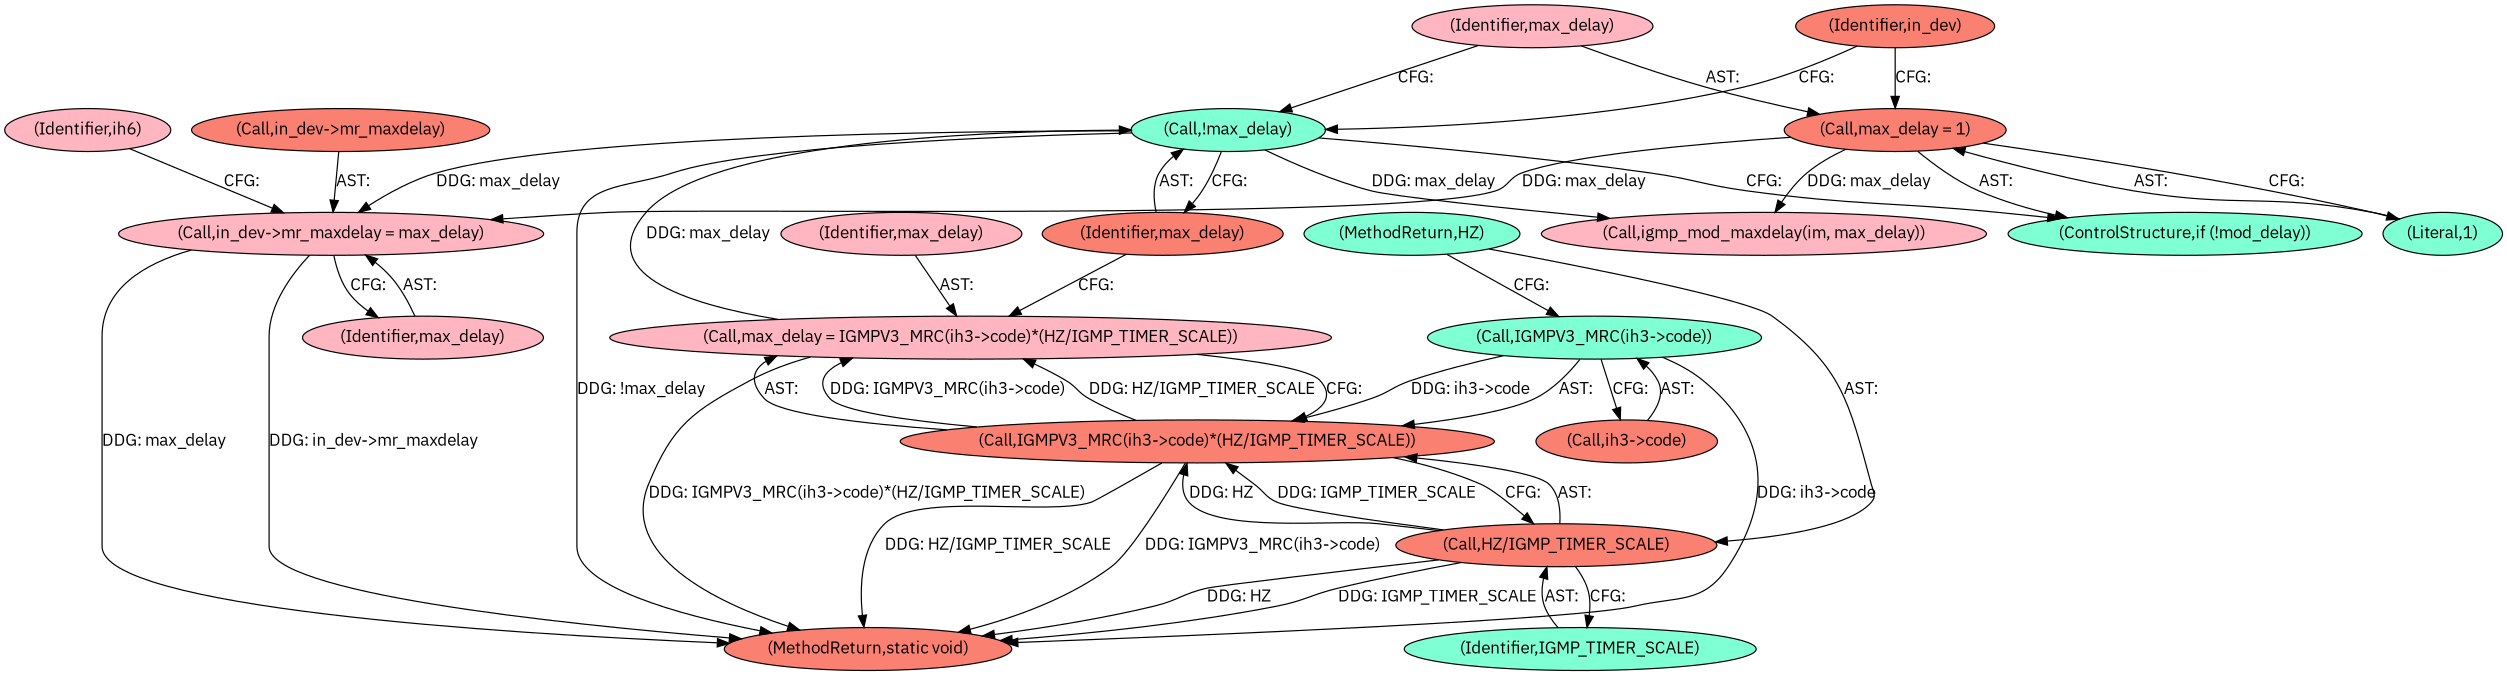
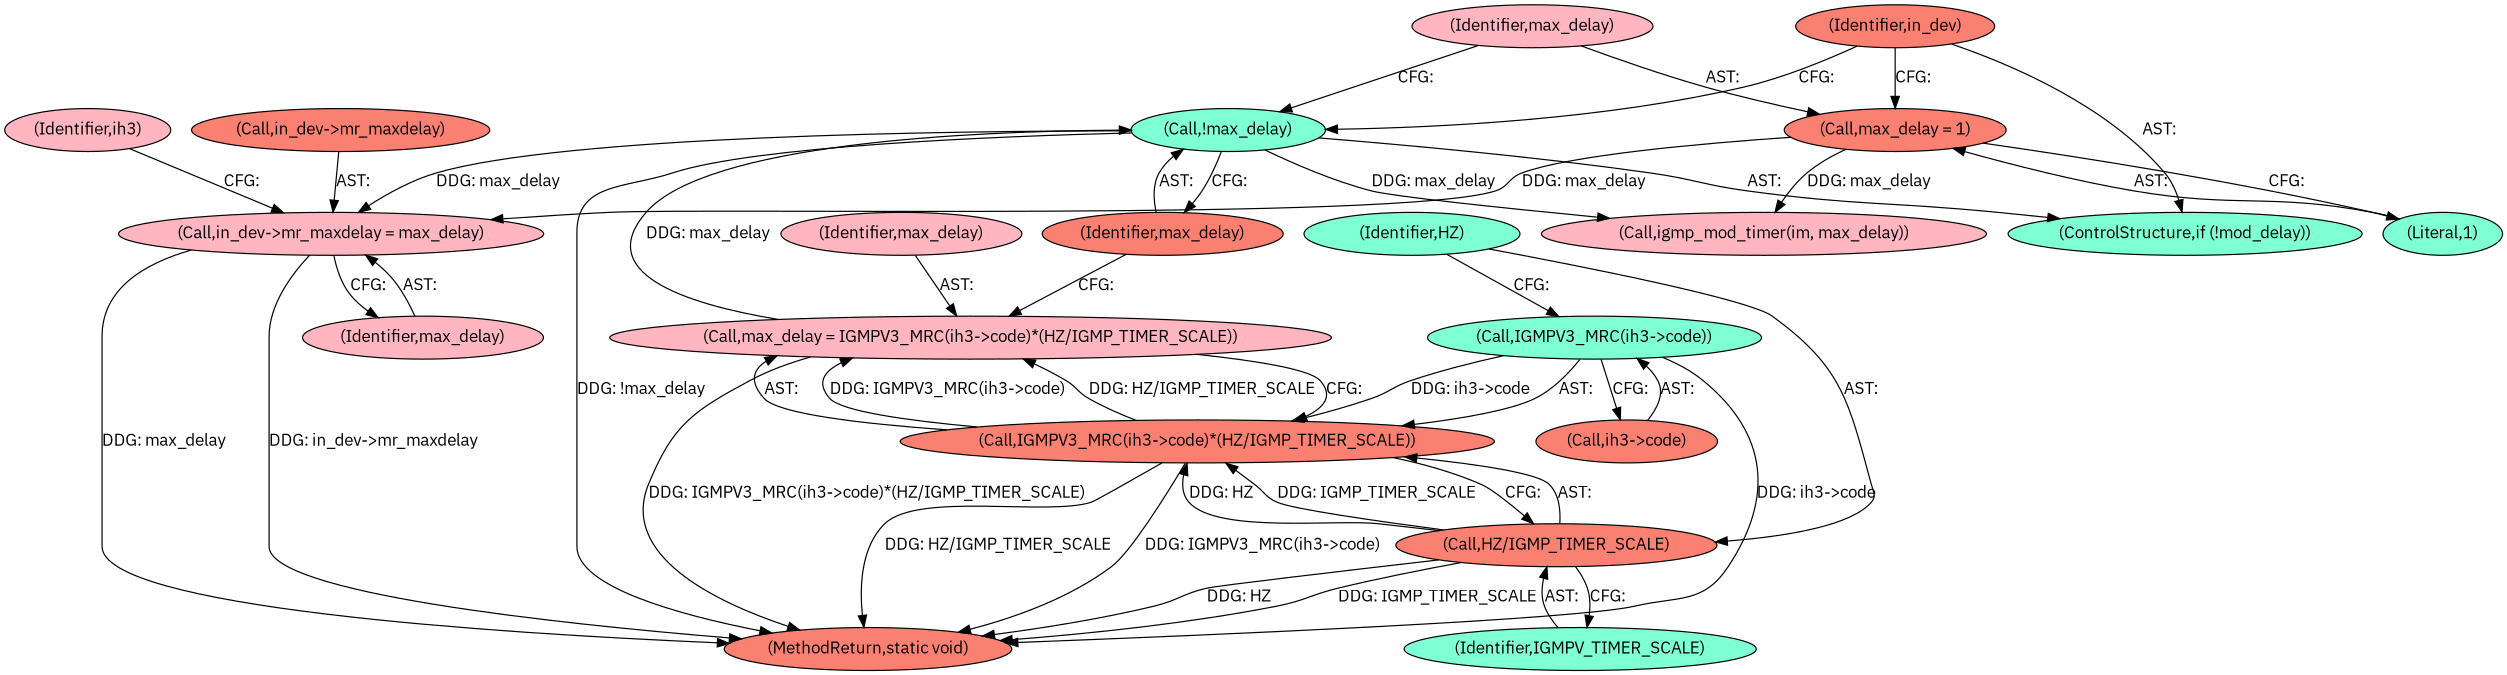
node "(Identifier,ih6)": label "(Identifier,ih6)" -> "(Identifier,ih3)"
edge "(Call,!max_delay)" -> "(ControlStructure,if (!mod_delay))": label "CFG: " -> "AST: "
edge "(Call,max_delay = 1)" -> "(ControlStructure,if (!mod_delay))": now "(Identifier,in_dev)" -> "(ControlStructure,if (!mod_delay))"
node "(MethodReturn,HZ)": label "(MethodReturn,HZ)" -> "(Identifier,HZ)"
node "(Call,igmp_mod_maxdelay(im, max_delay))": label "(Call,igmp_mod_maxdelay(im, max_delay))" -> "(Call,igmp_mod_timer(im, max_delay))"
node "(Identifier,IGMP_TIMER_SCALE)": label "(Identifier,IGMP_TIMER_SCALE)" -> "(Identifier,IGMPV_TIMER_SCALE)"
